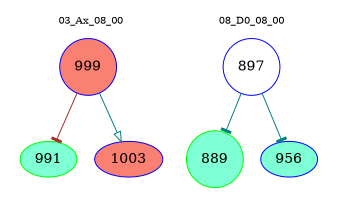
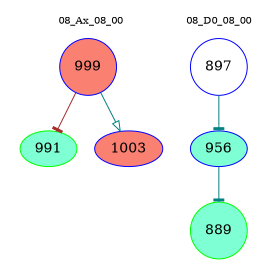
cluster "03_Ax_08_00": label "03_Ax_08_00" -> "08_Ax_08_00"
edge "897" -> "889": now "956" -> "889"
